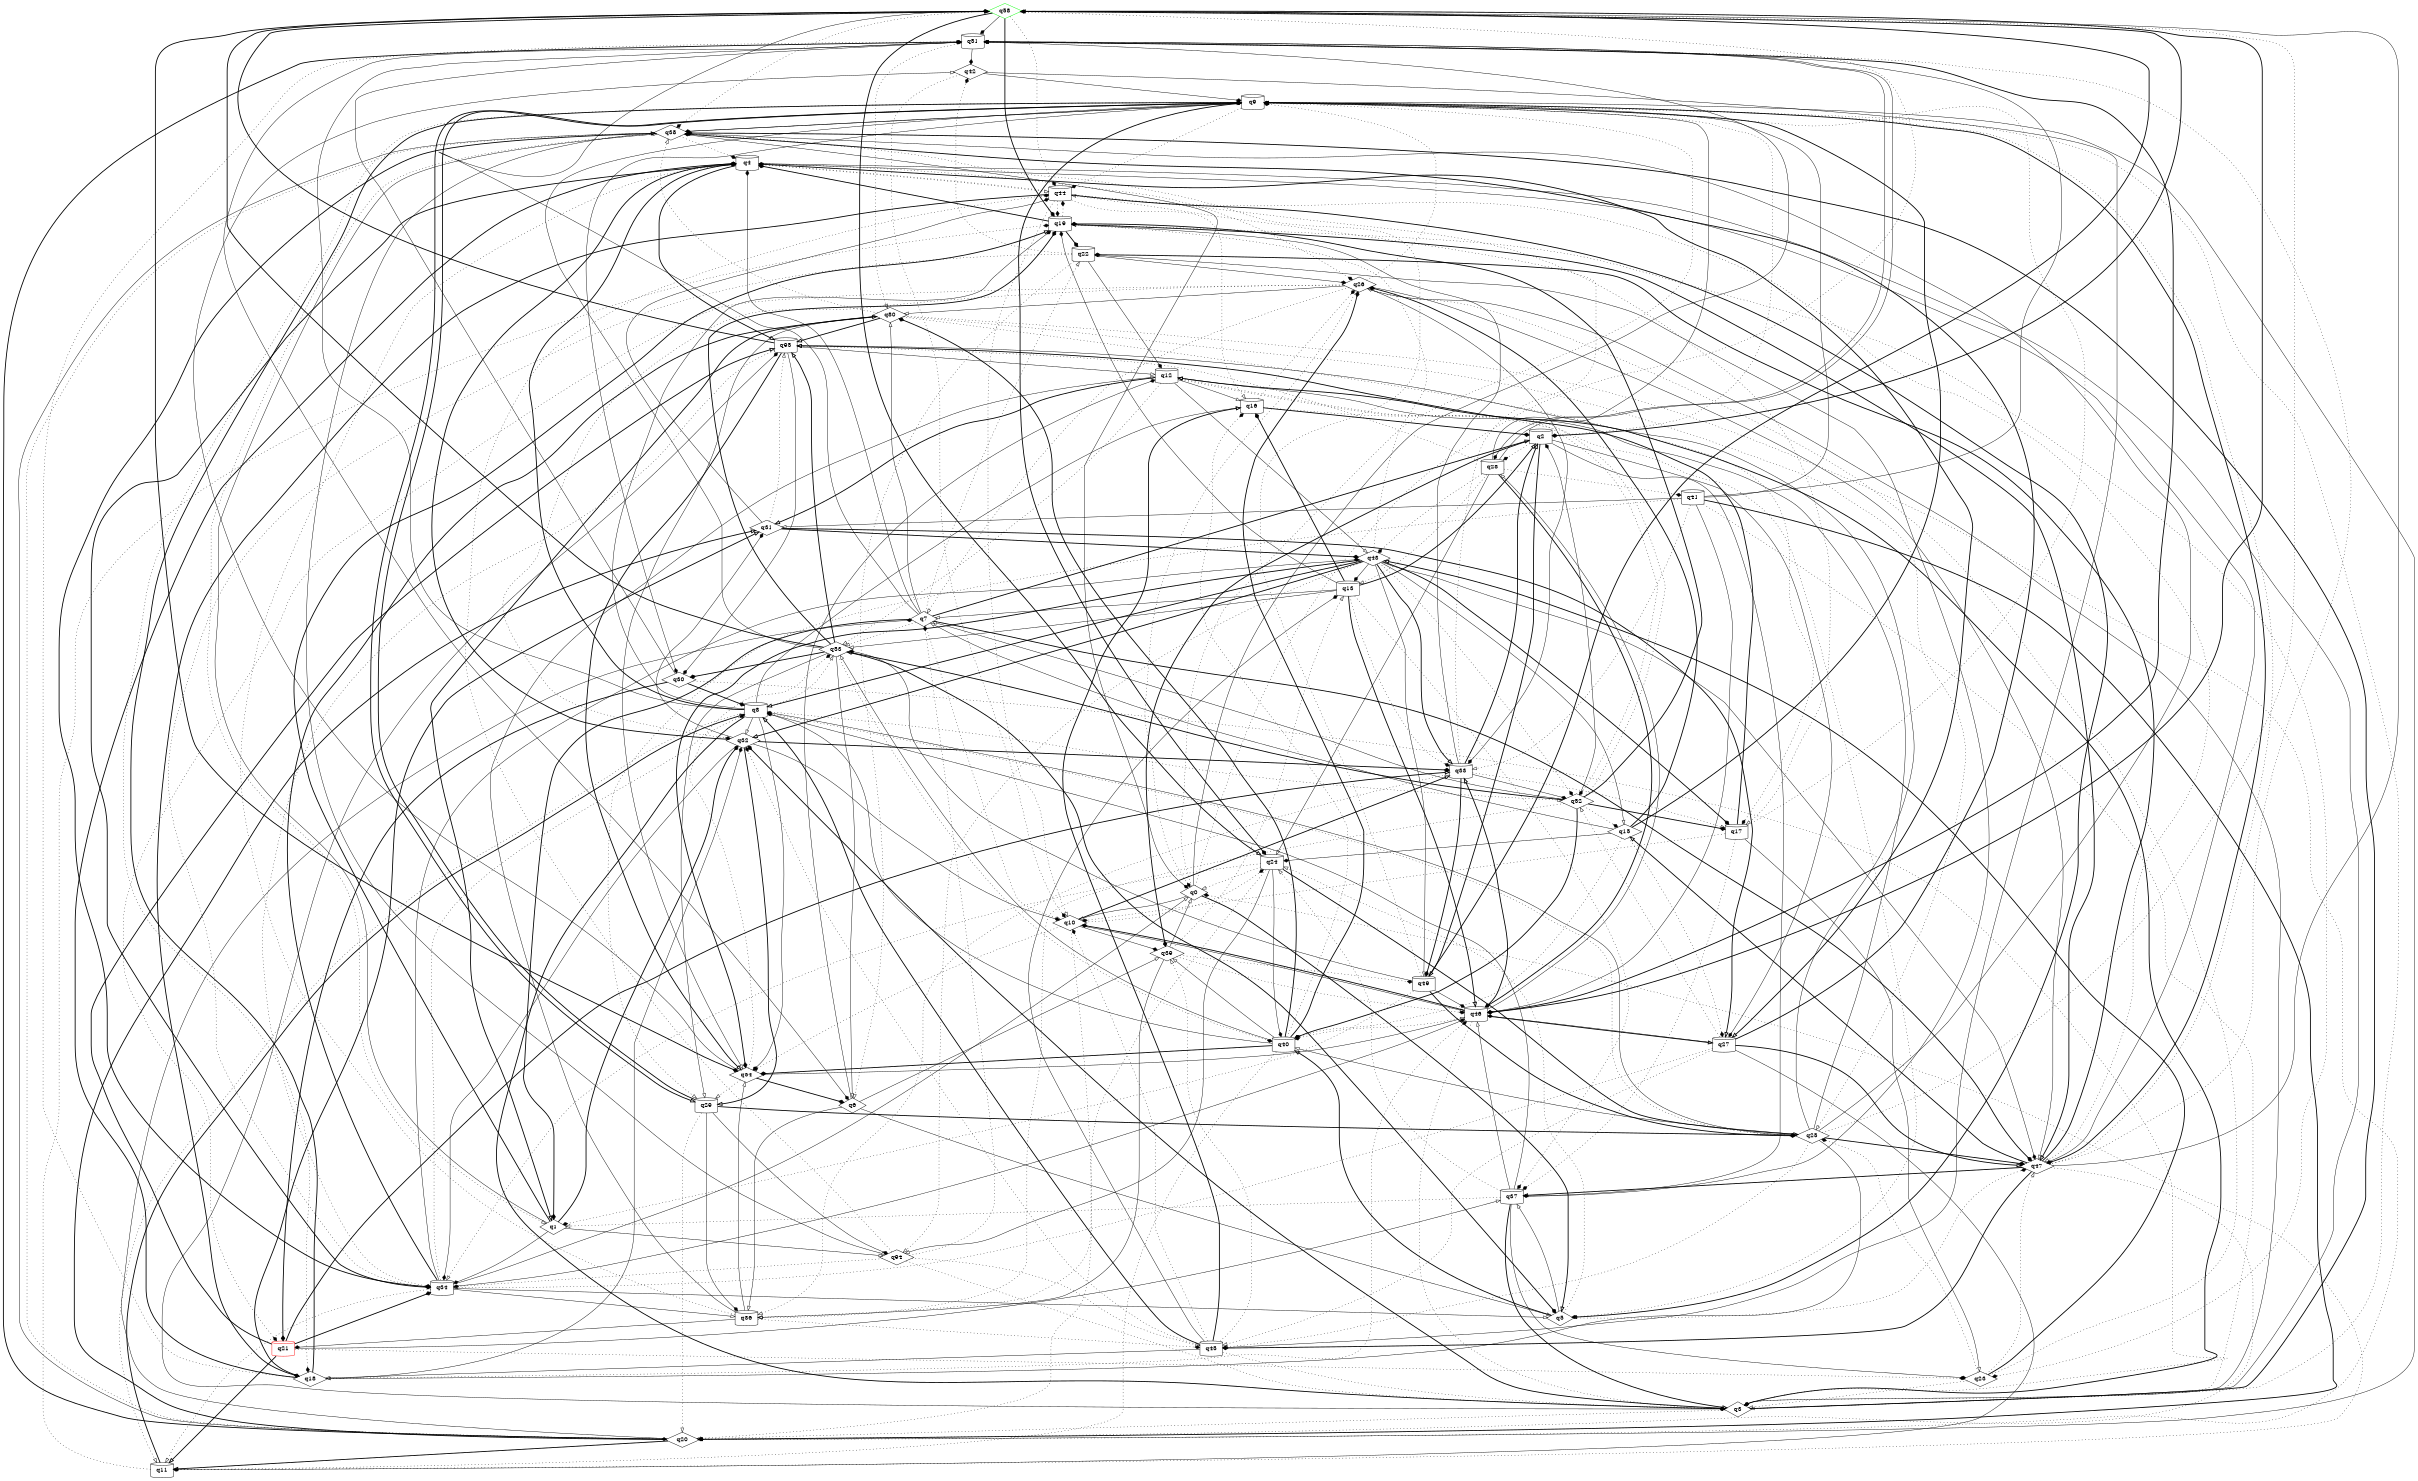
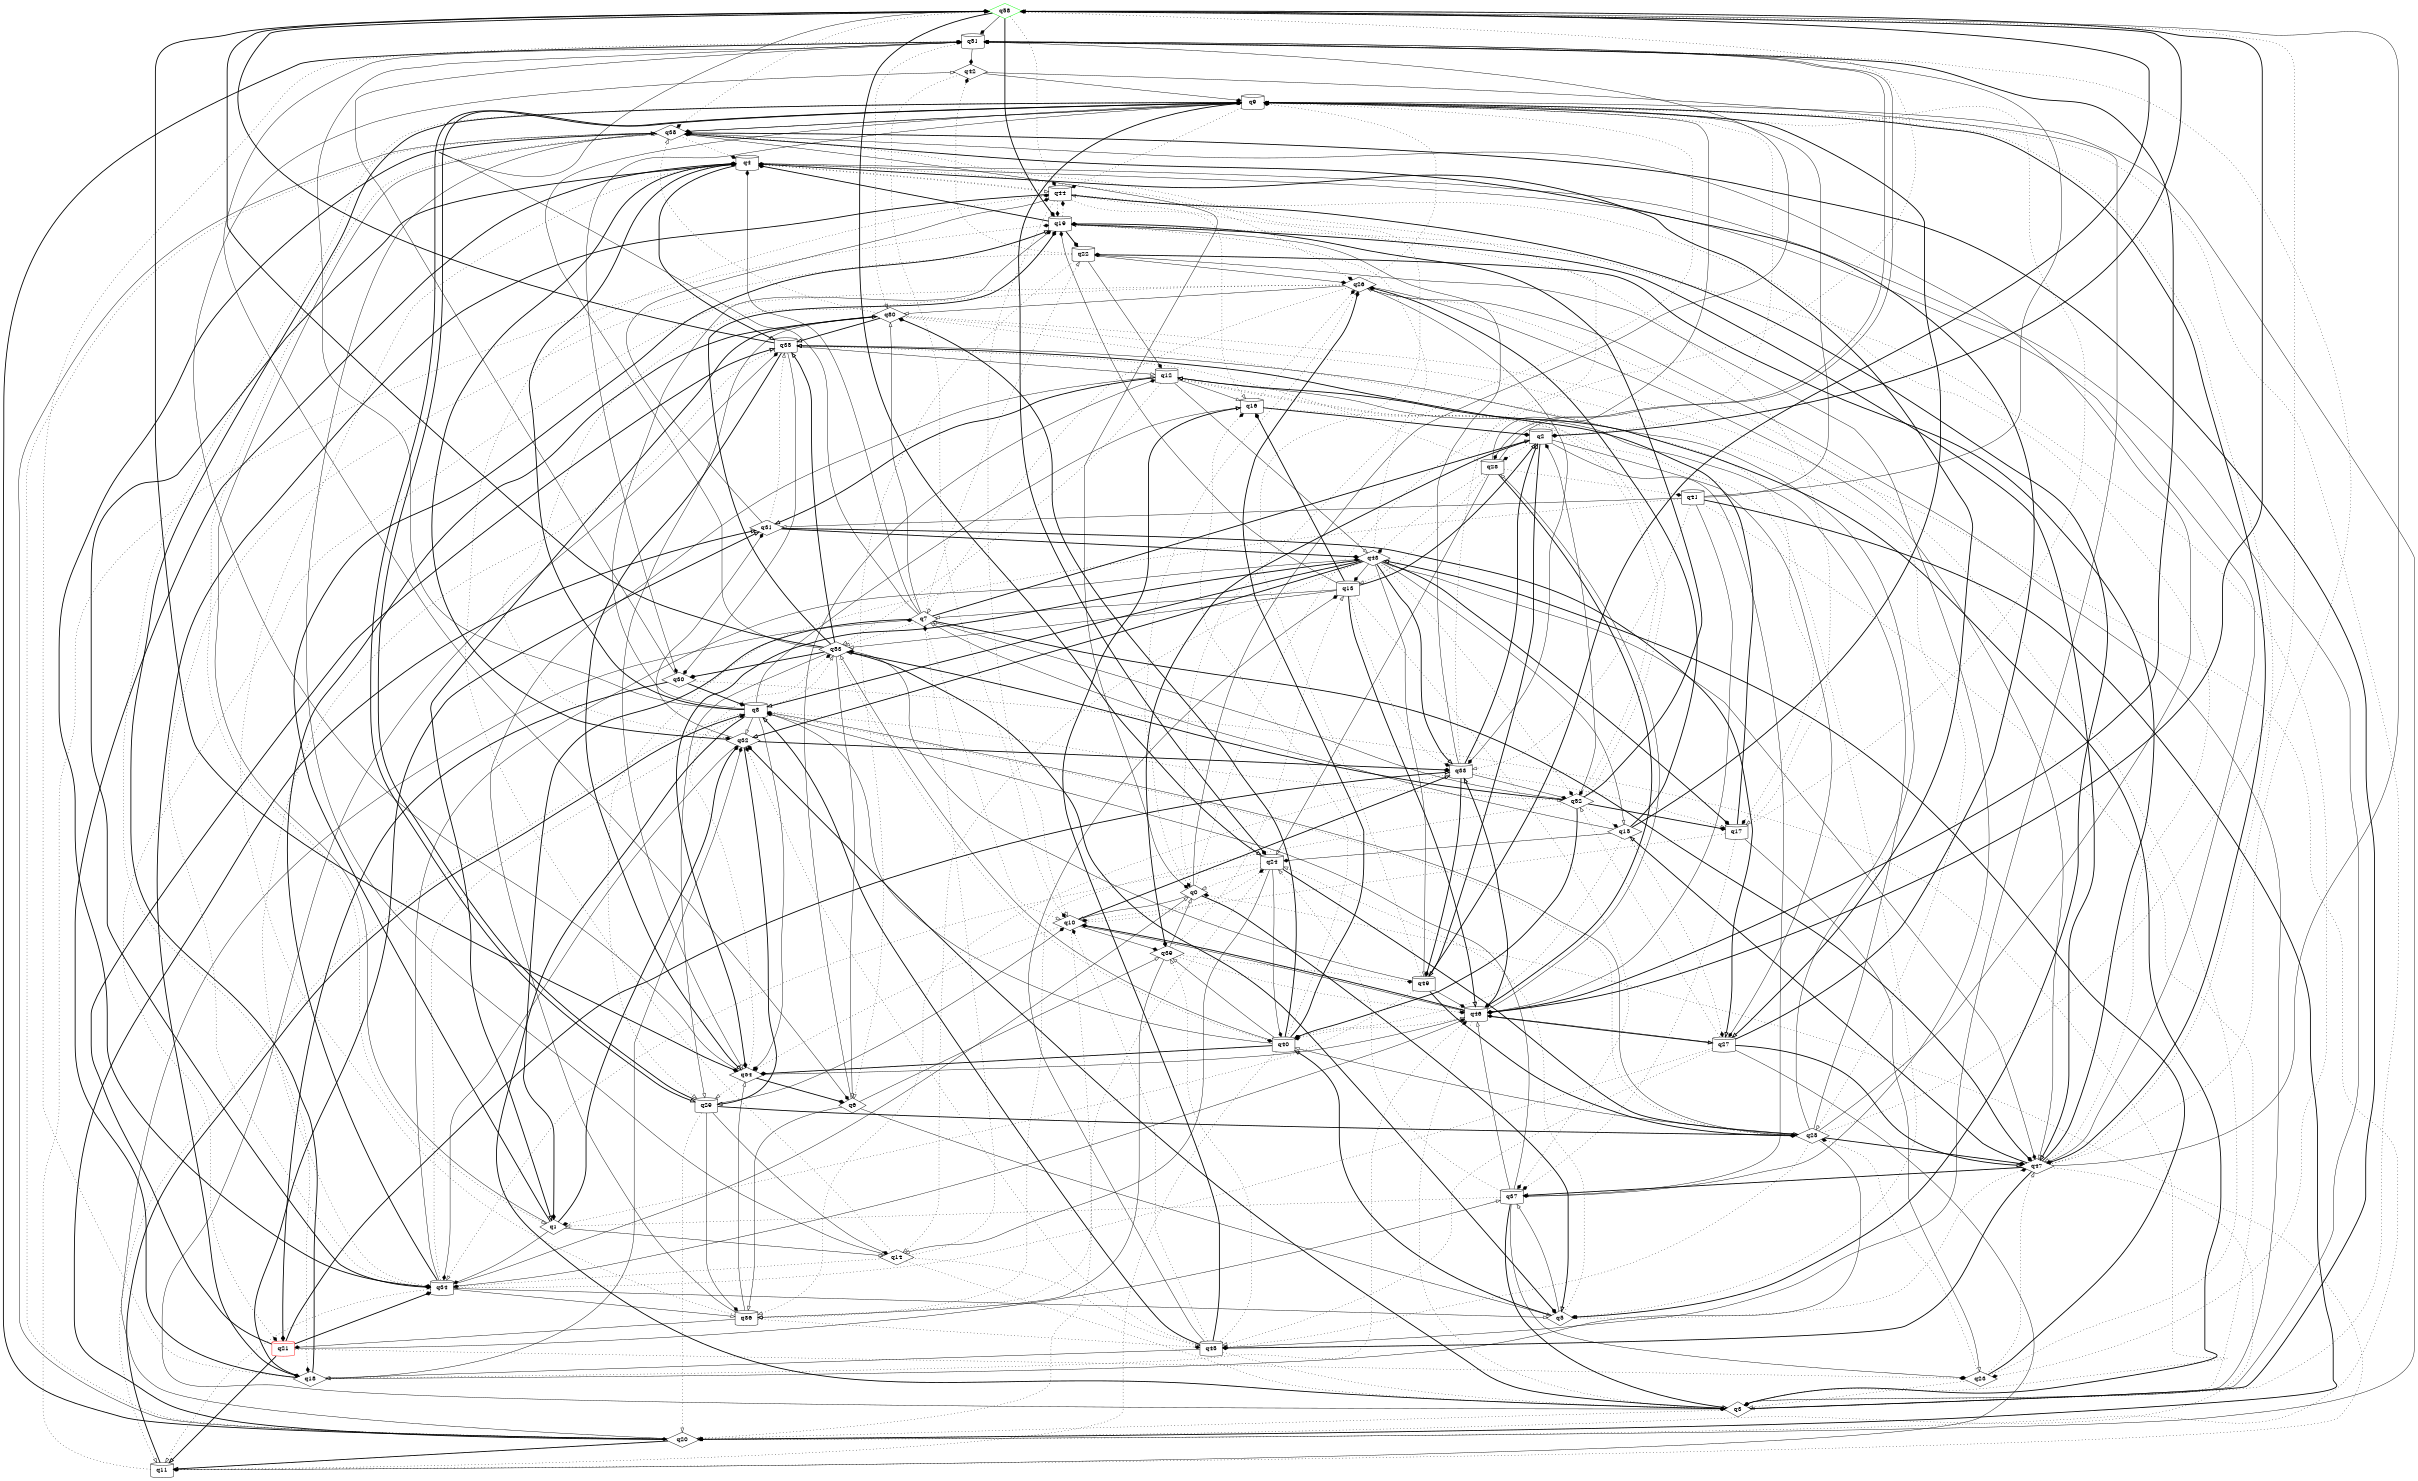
node "q95": label "q95" -> "q35"
edge "q32" -> "q10": now "q29" -> "q10"
node "q94": label "q94" -> "q14"
